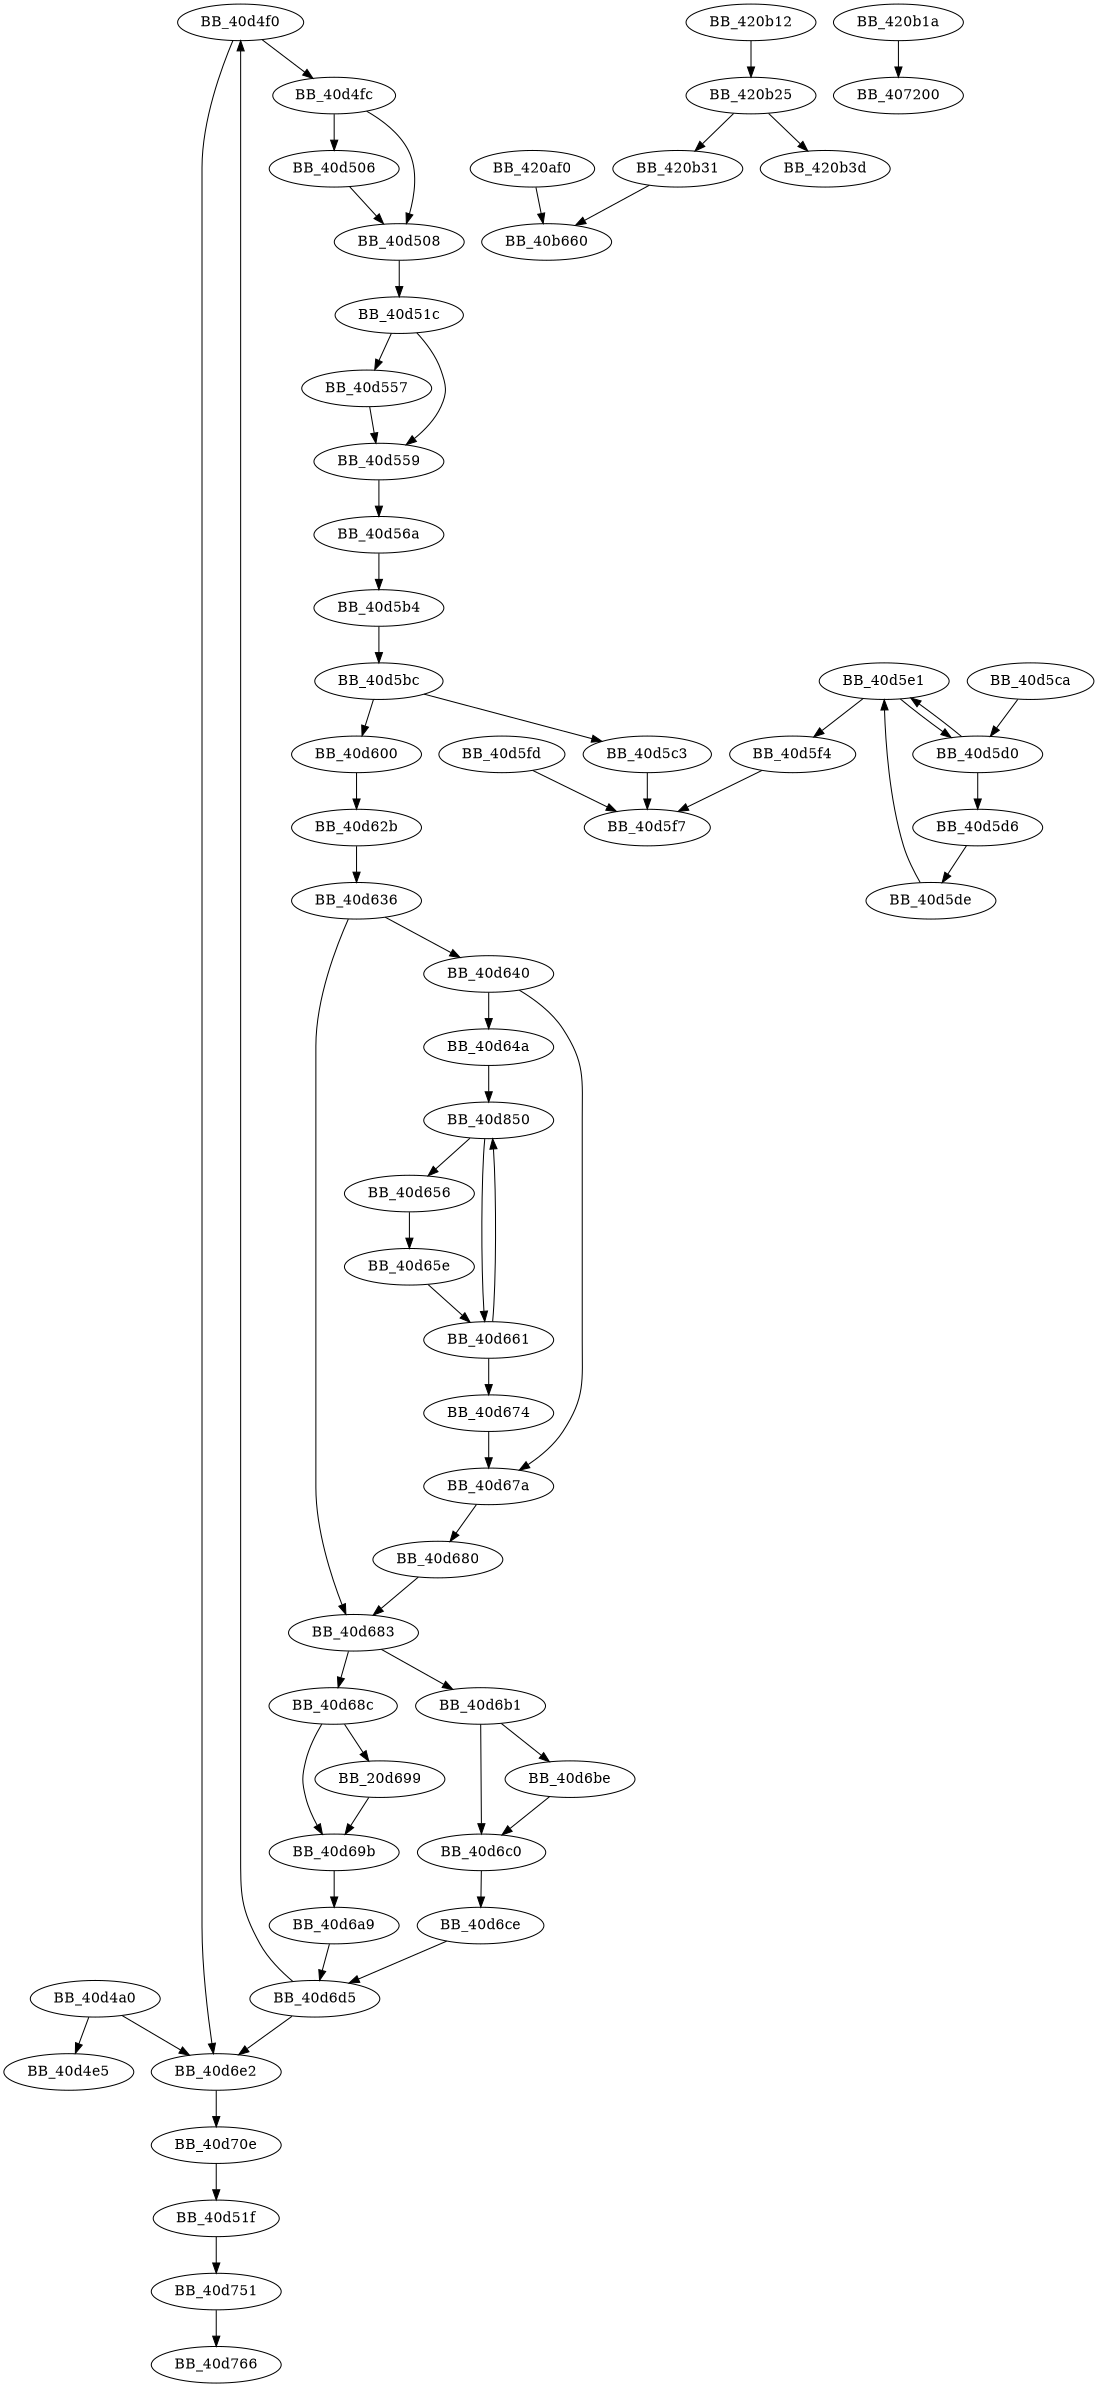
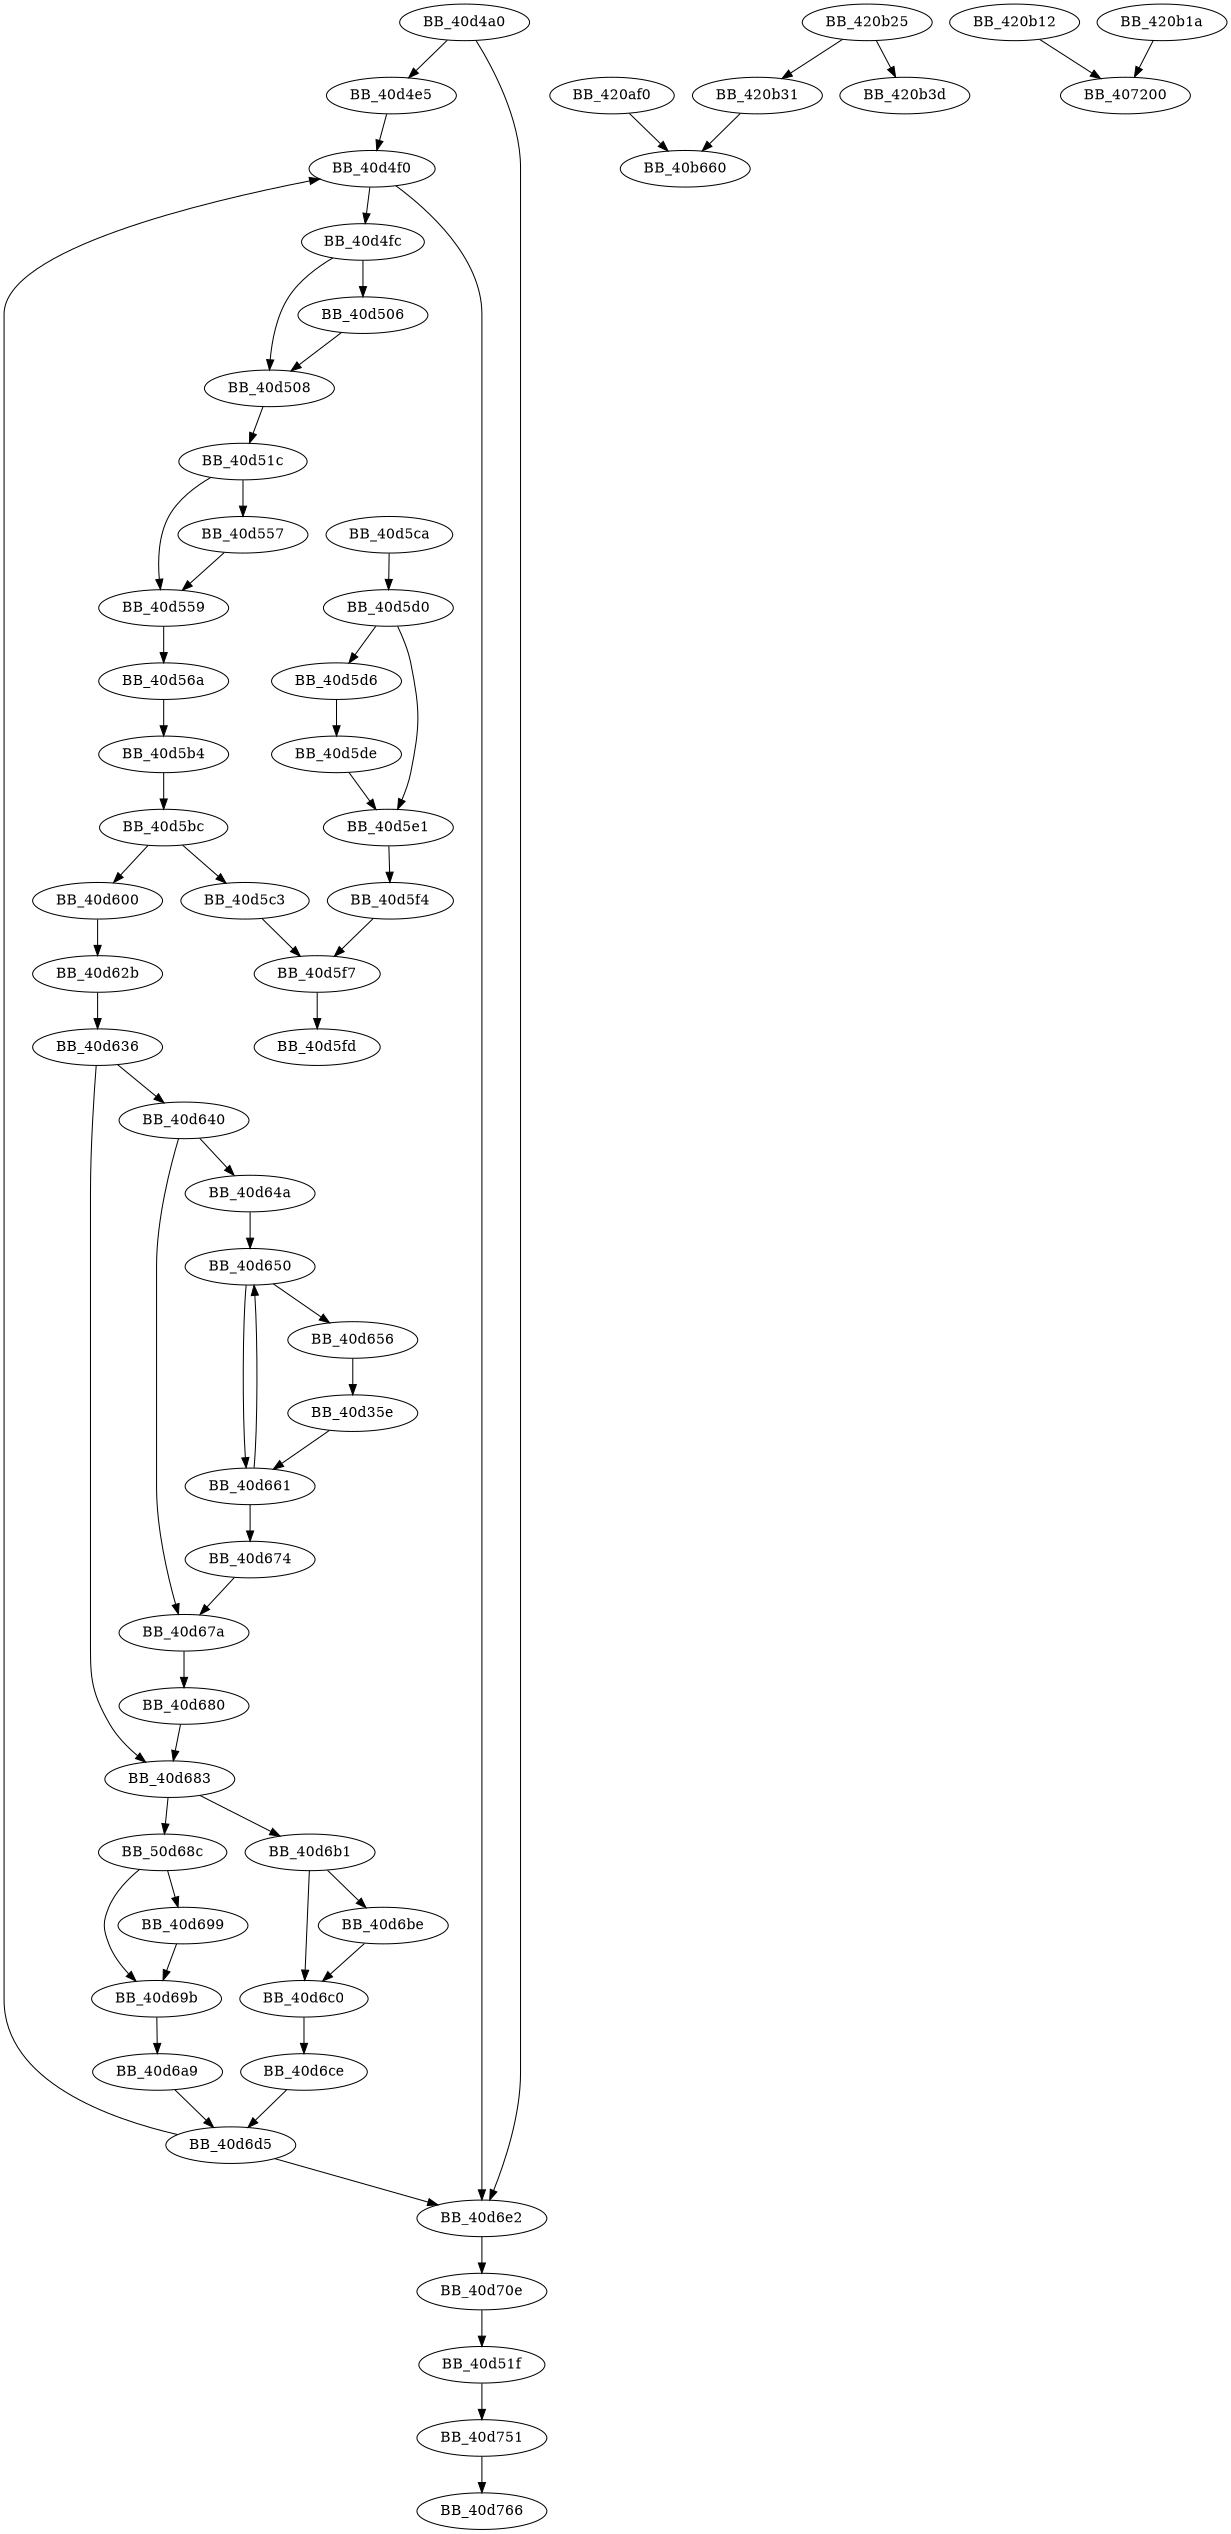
edge "BB_420b12" -> "BB_420b25": now "BB_420b12" -> "BB_407200"
edge "BB_40d4e5" -> "BB_40d4f0": added
edge "BB_40d5e1" -> "BB_40d5d0": removed
edge "BB_40d5fd" -> "BB_40d5f7": reversed
node "BB_40d850": label "BB_40d850" -> "BB_40d650"
node "BB_40d65e": label "BB_40d65e" -> "BB_40d35e"
node "BB_40d68c": label "BB_40d68c" -> "BB_50d68c"
node "BB_20d699": label "BB_20d699" -> "BB_40d699"
